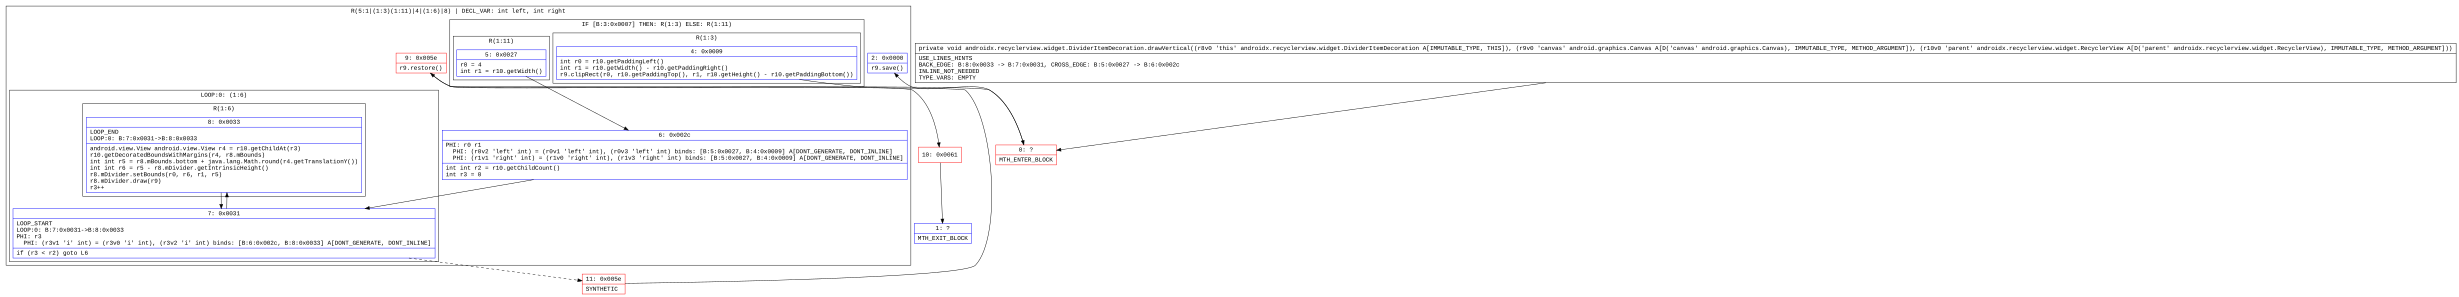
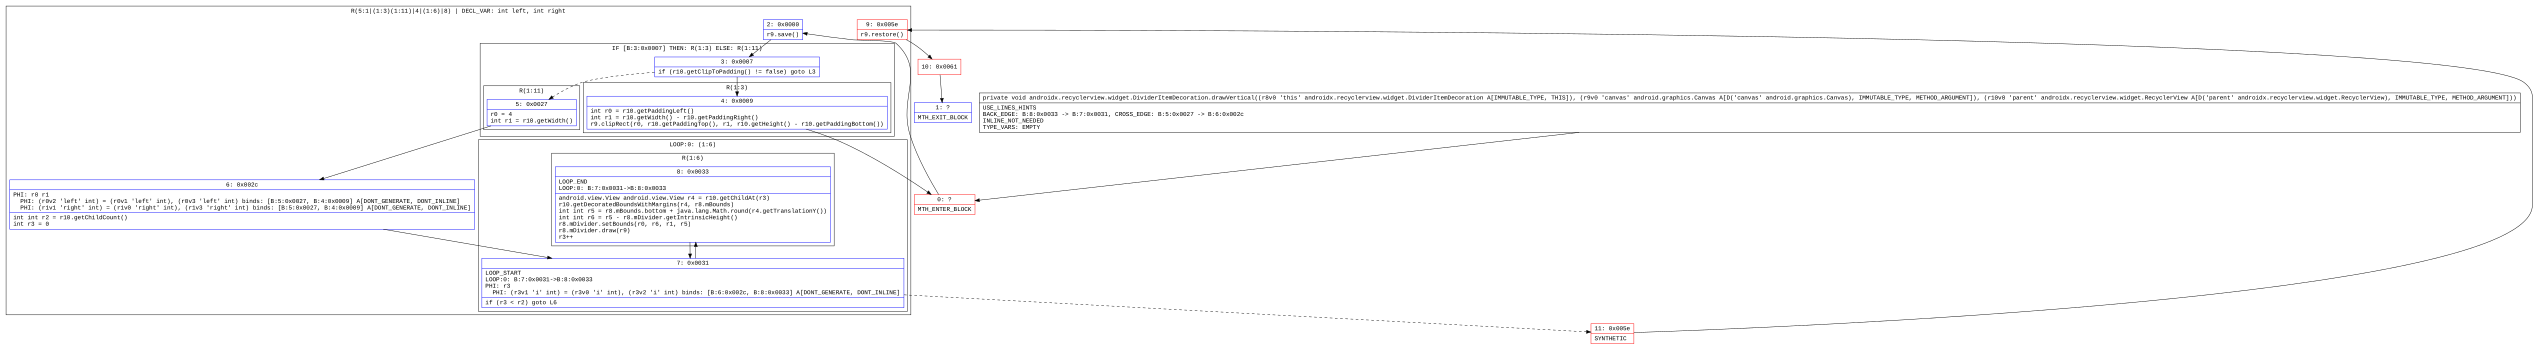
node "3: 0x0007": added
